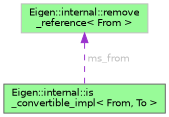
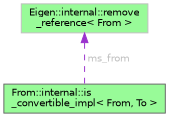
node "Eigen::internal::is _convertible_impl< From, To >": label "Eigen::internal::is _convertible_impl< From, To >" -> "From::internal::is _convertible_impl< From, To >"
